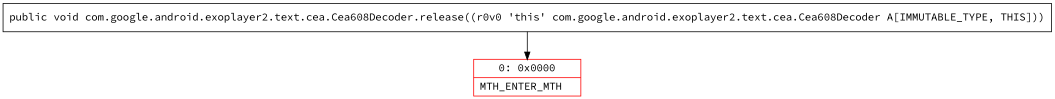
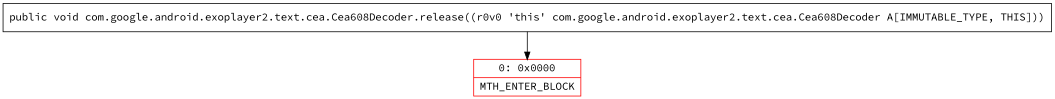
node "0: 0x0000": text "MTH_ENTER_MTH" -> "MTH_ENTER_BLOCK"
